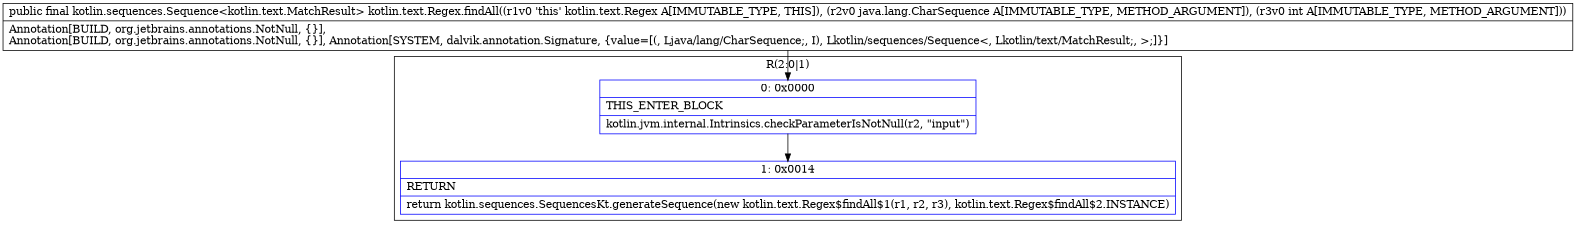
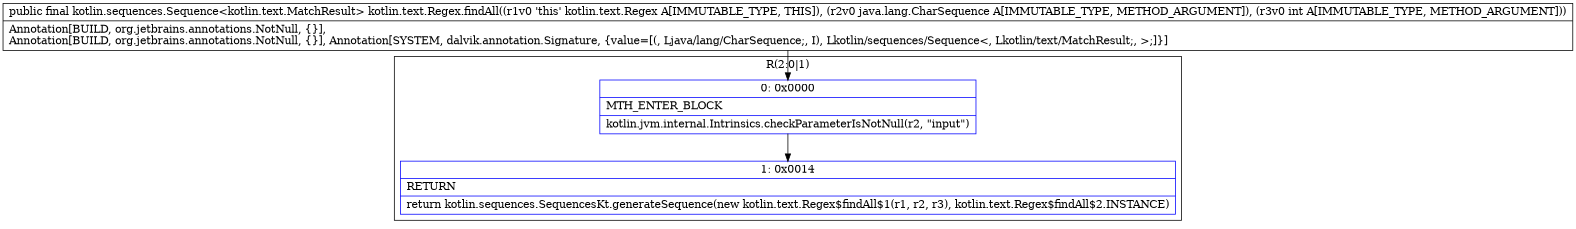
node "0: 0x0000": text "THIS_ENTER_BLOCK" -> "MTH_ENTER_BLOCK"
